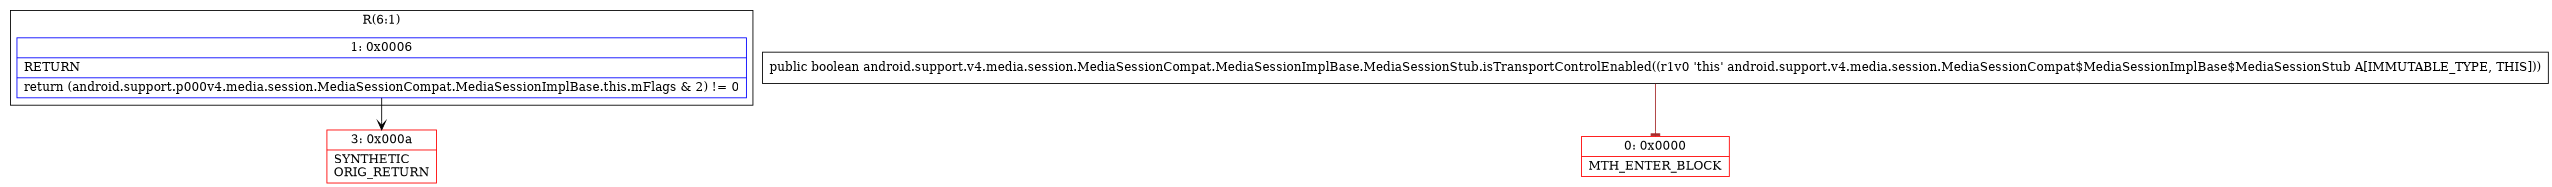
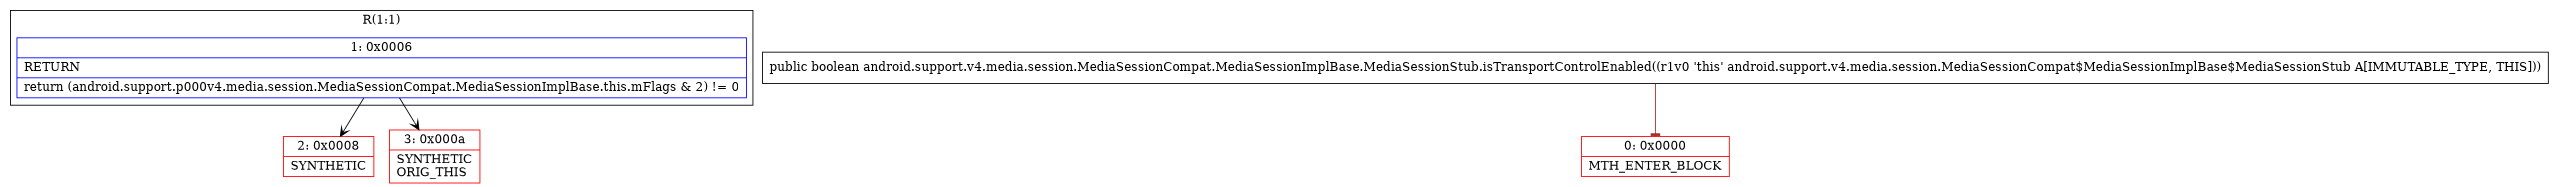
cluster "R(6:1)": label "R(6:1)" -> "R(1:1)"
node "2: 0x0008": added
node "3: 0x000a": text "ORIG_RETURN" -> "ORIG_THIS"
